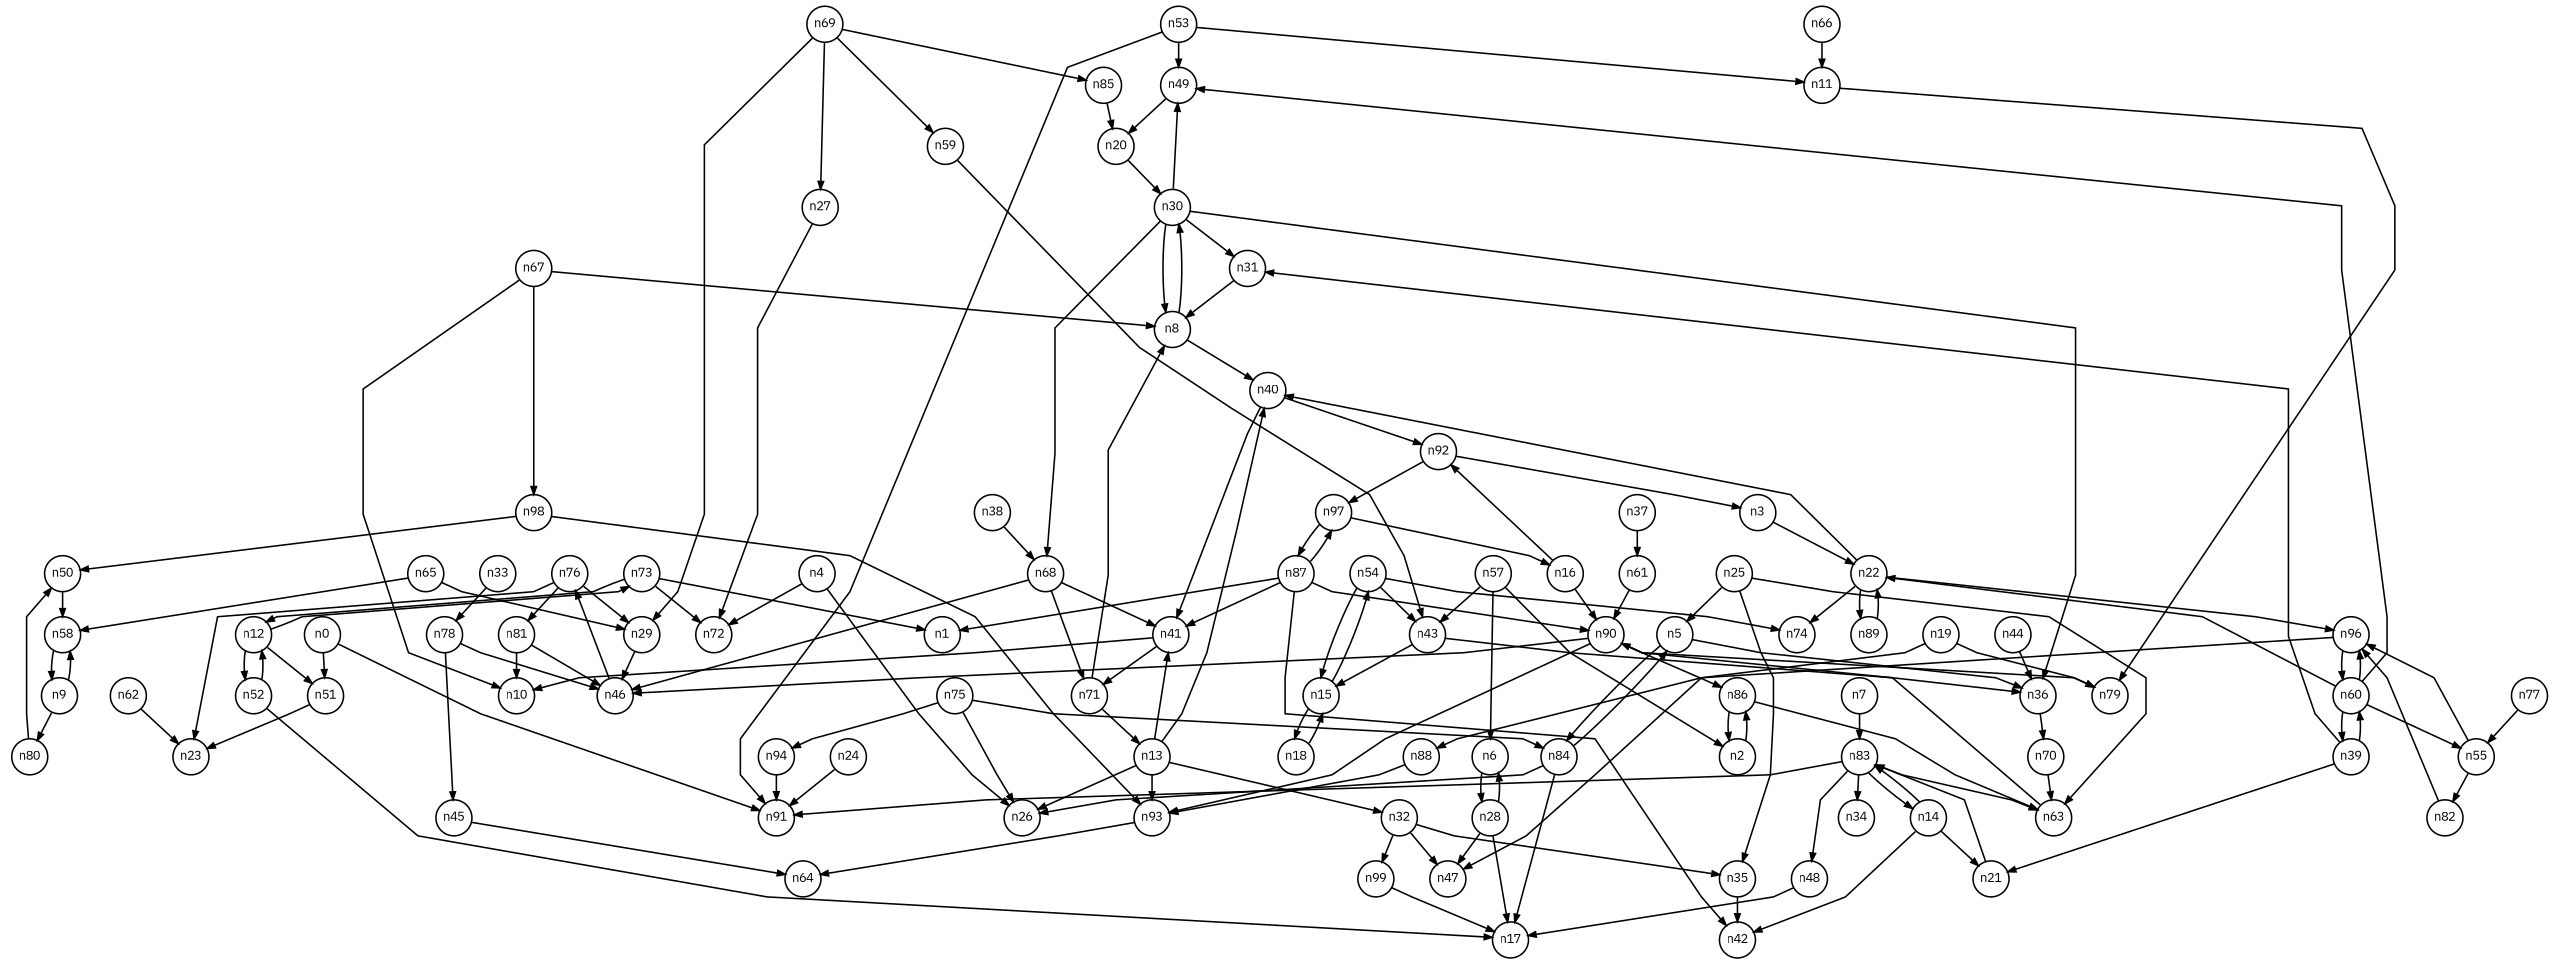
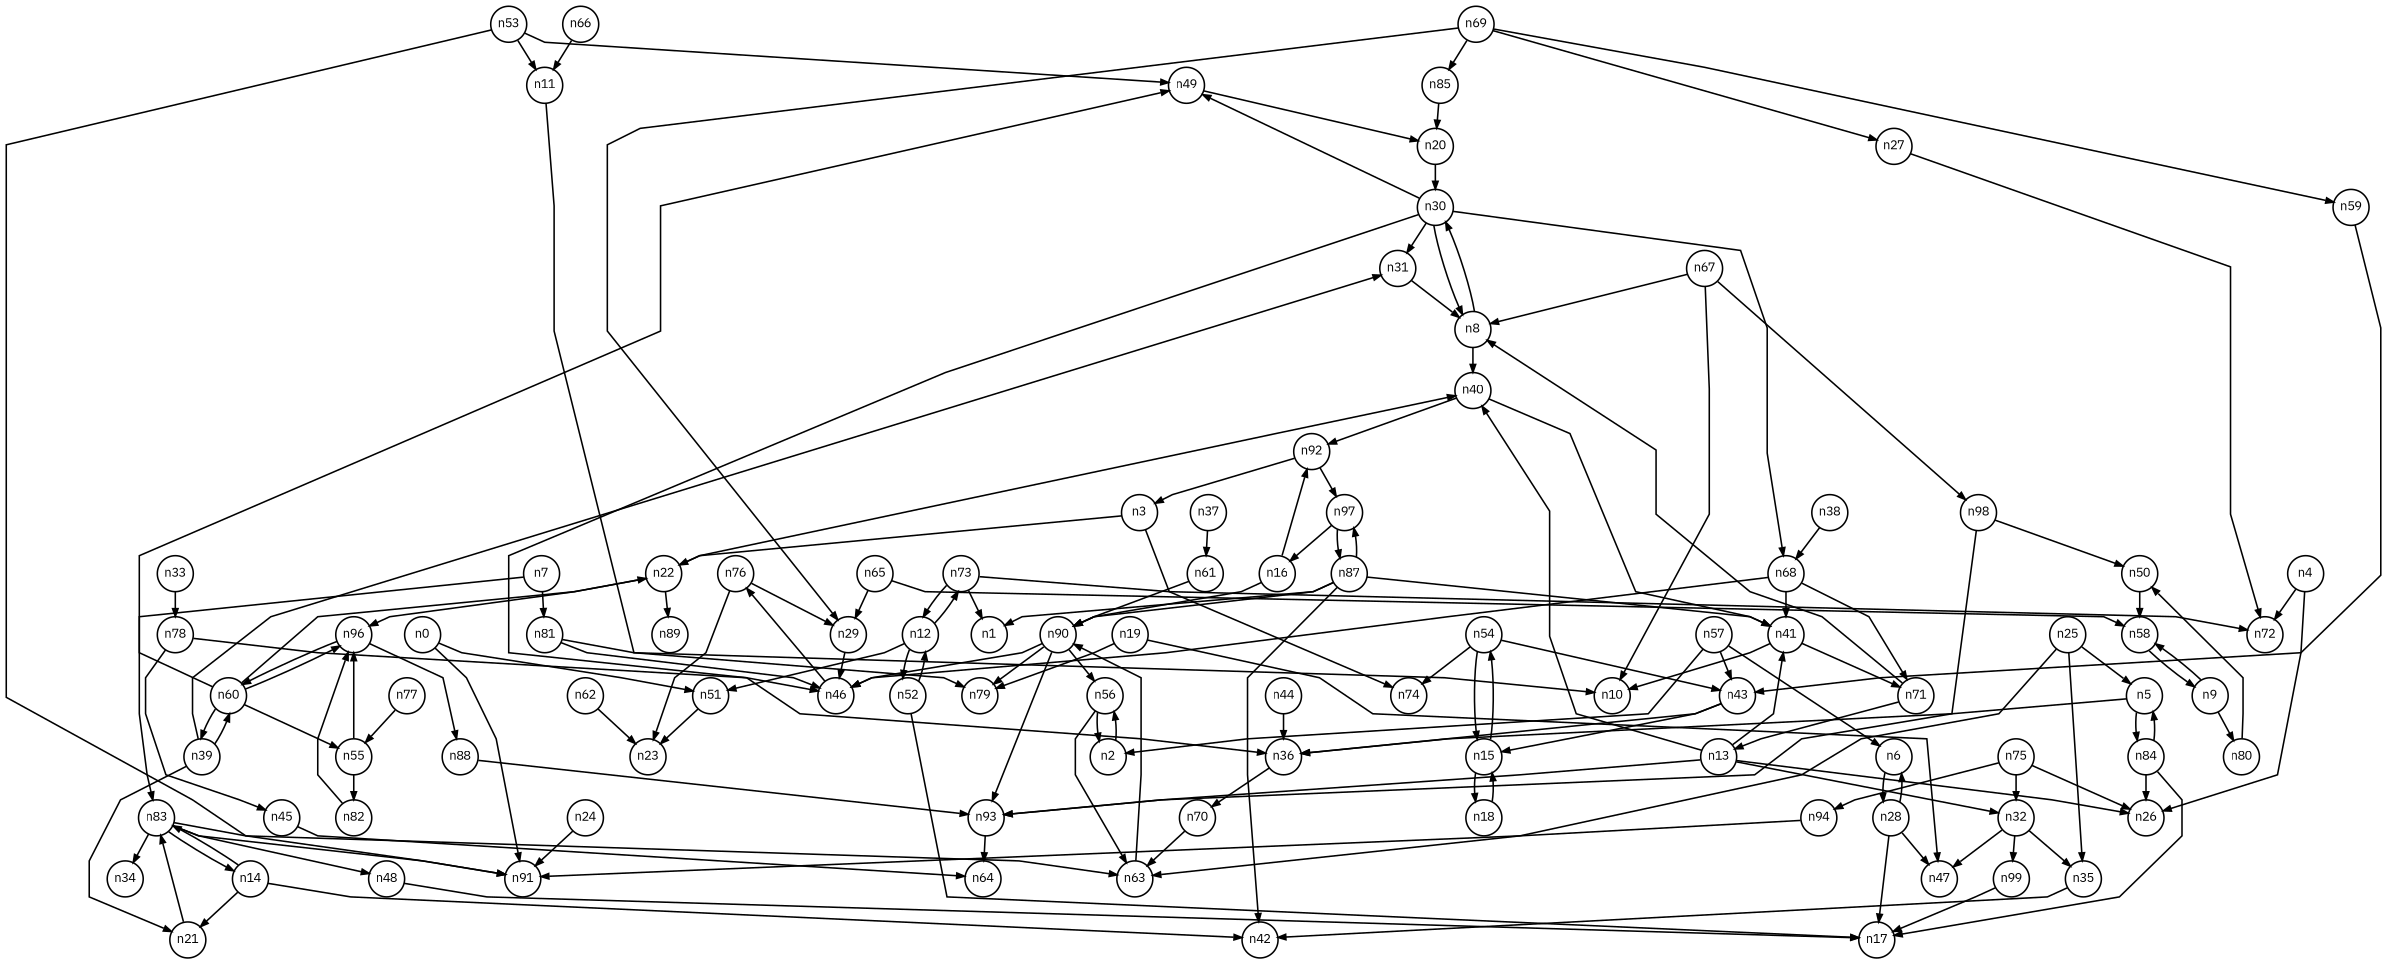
edge "n76" -> "n81": now "n7" -> "n81"
edge "n22" -> "n74": now "n3" -> "n74"
edge "n89" -> "n22": removed
node "n86": label "n86" -> "n56"
edge "n75" -> "n84": now "n75" -> "n32"
